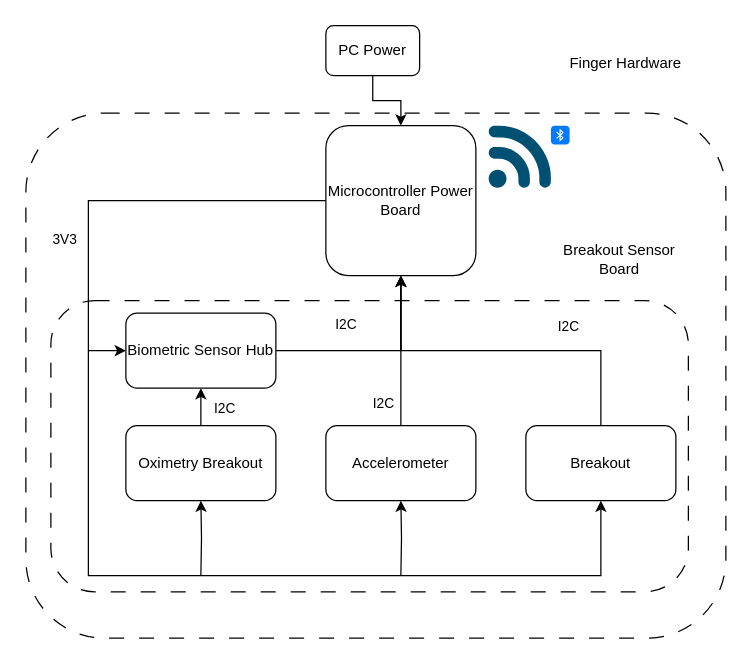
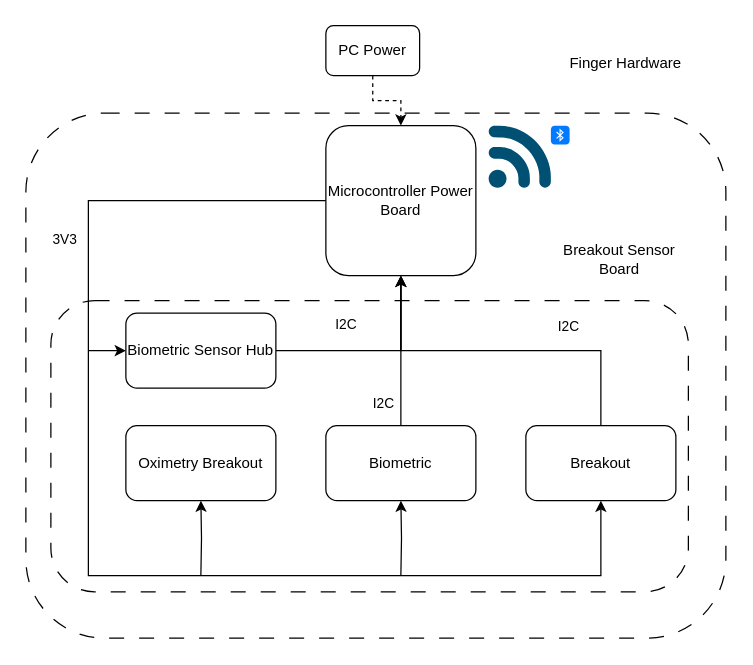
edge "PC Power" -> "Microcontroller Power Board": style solid -> dashed
edge "Oximetry Breakout" -> "Biometric Sensor Hub": removed, label "I2C"
node "Accelerometer": label "Accelerometer" -> "Biometric"
